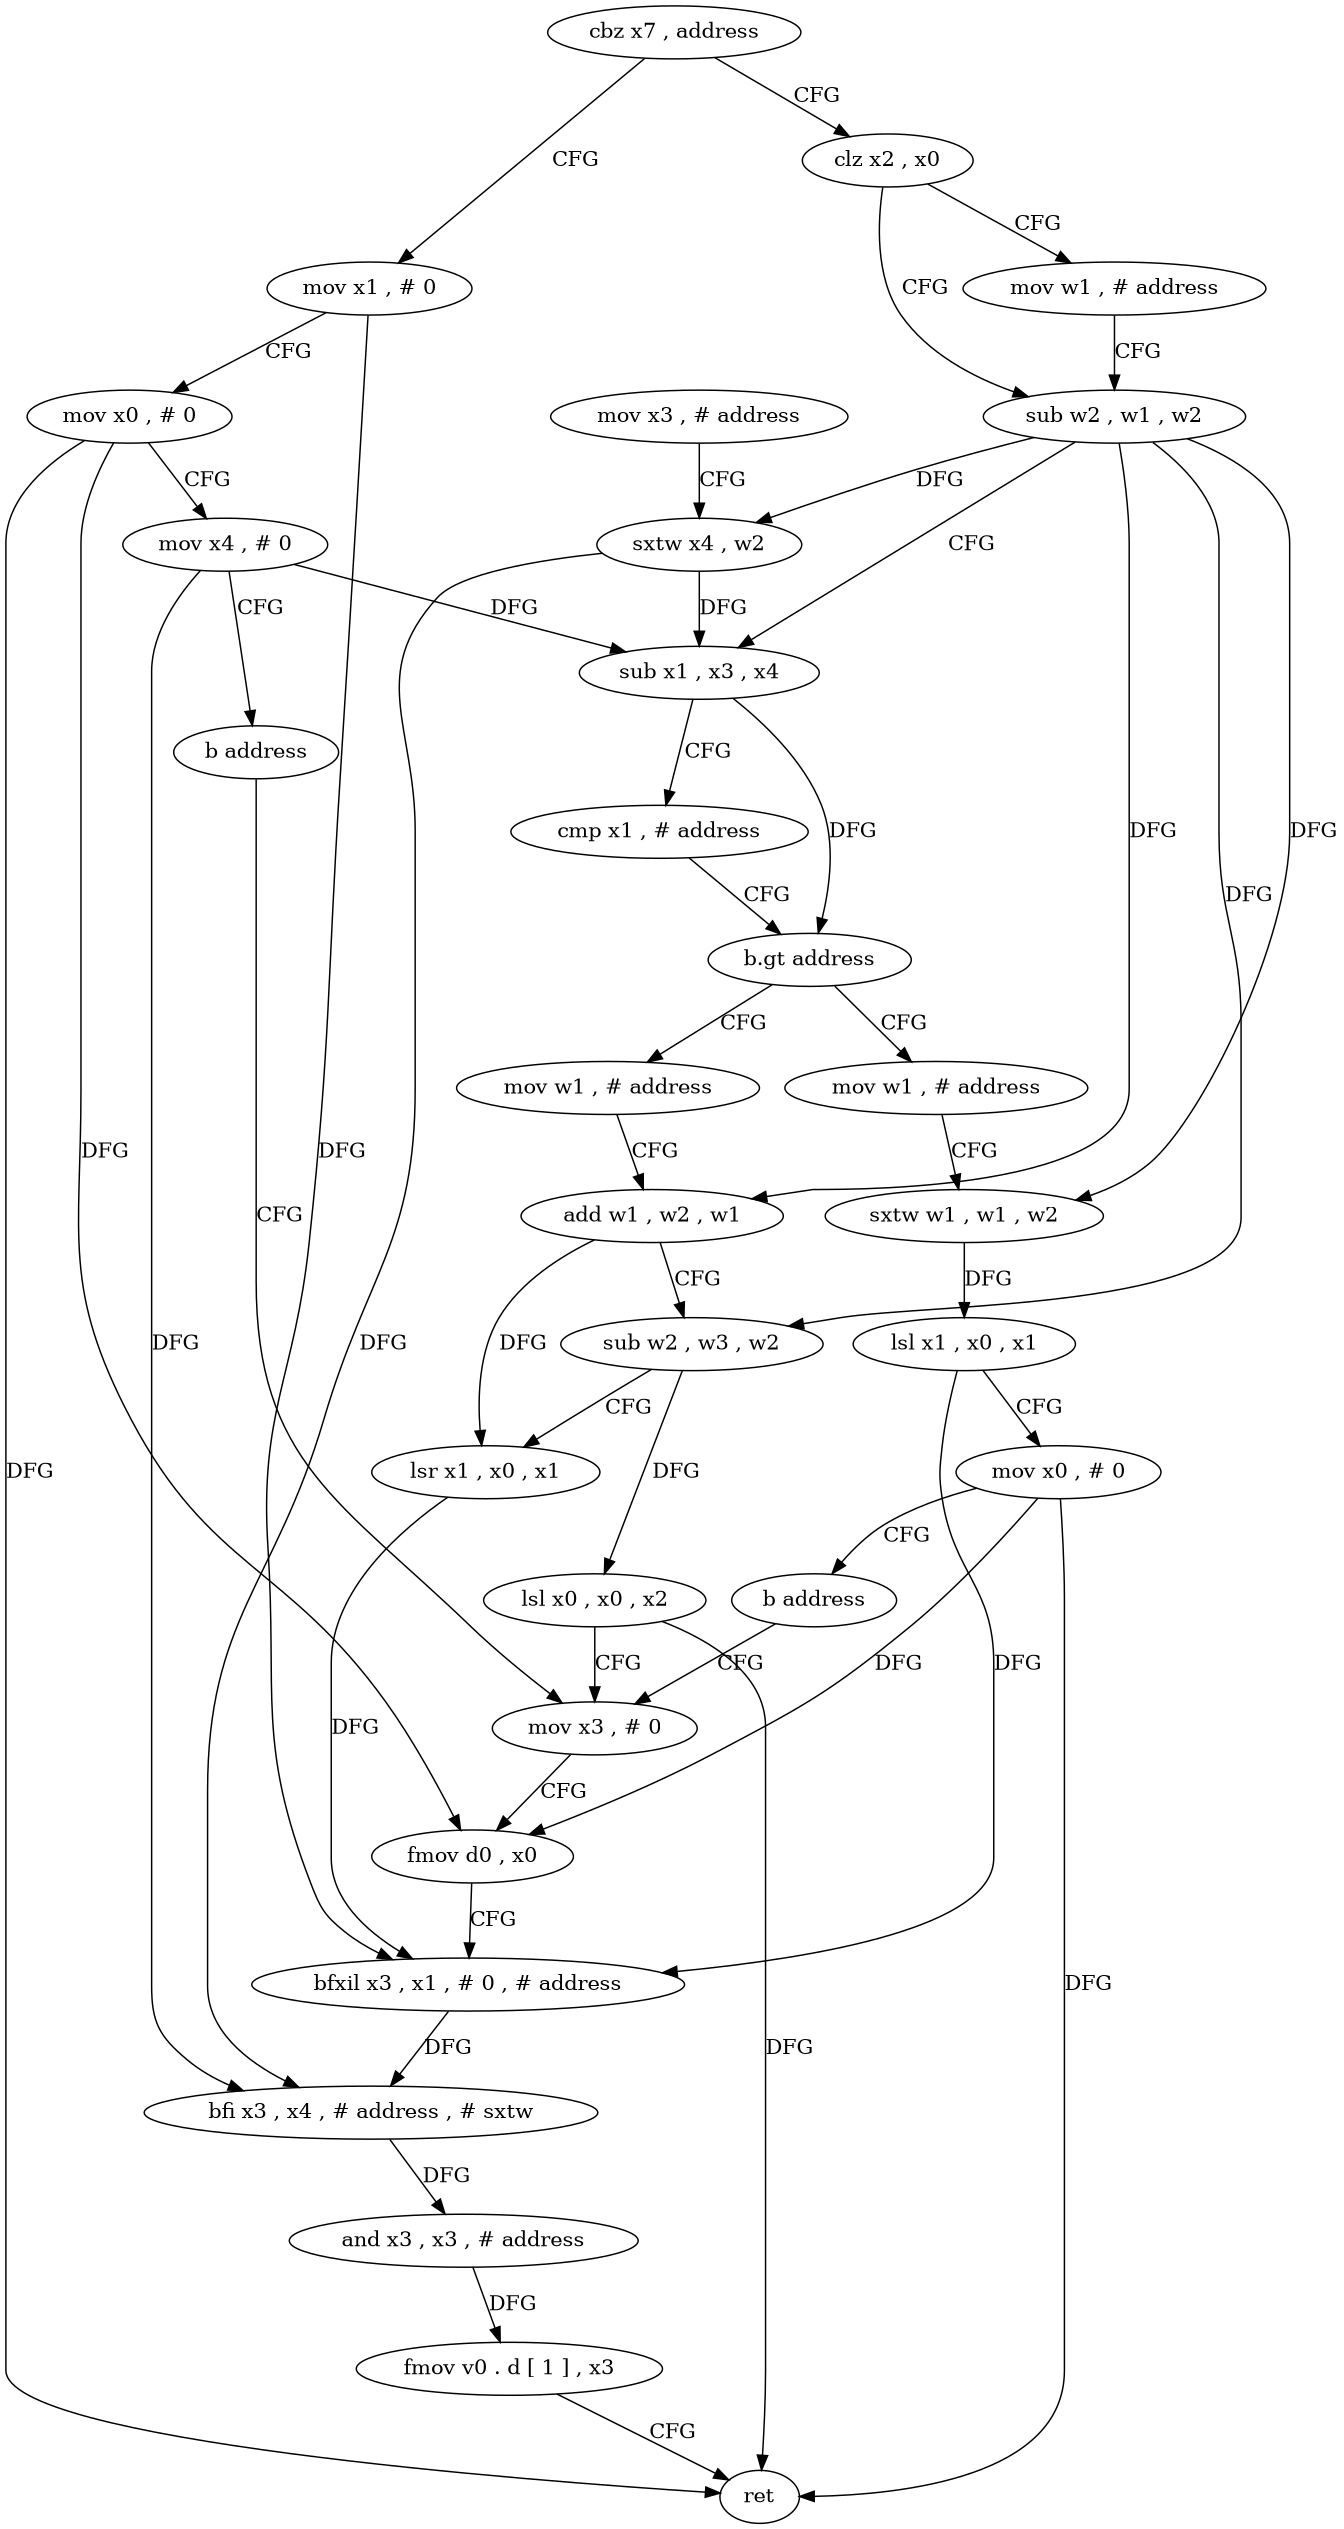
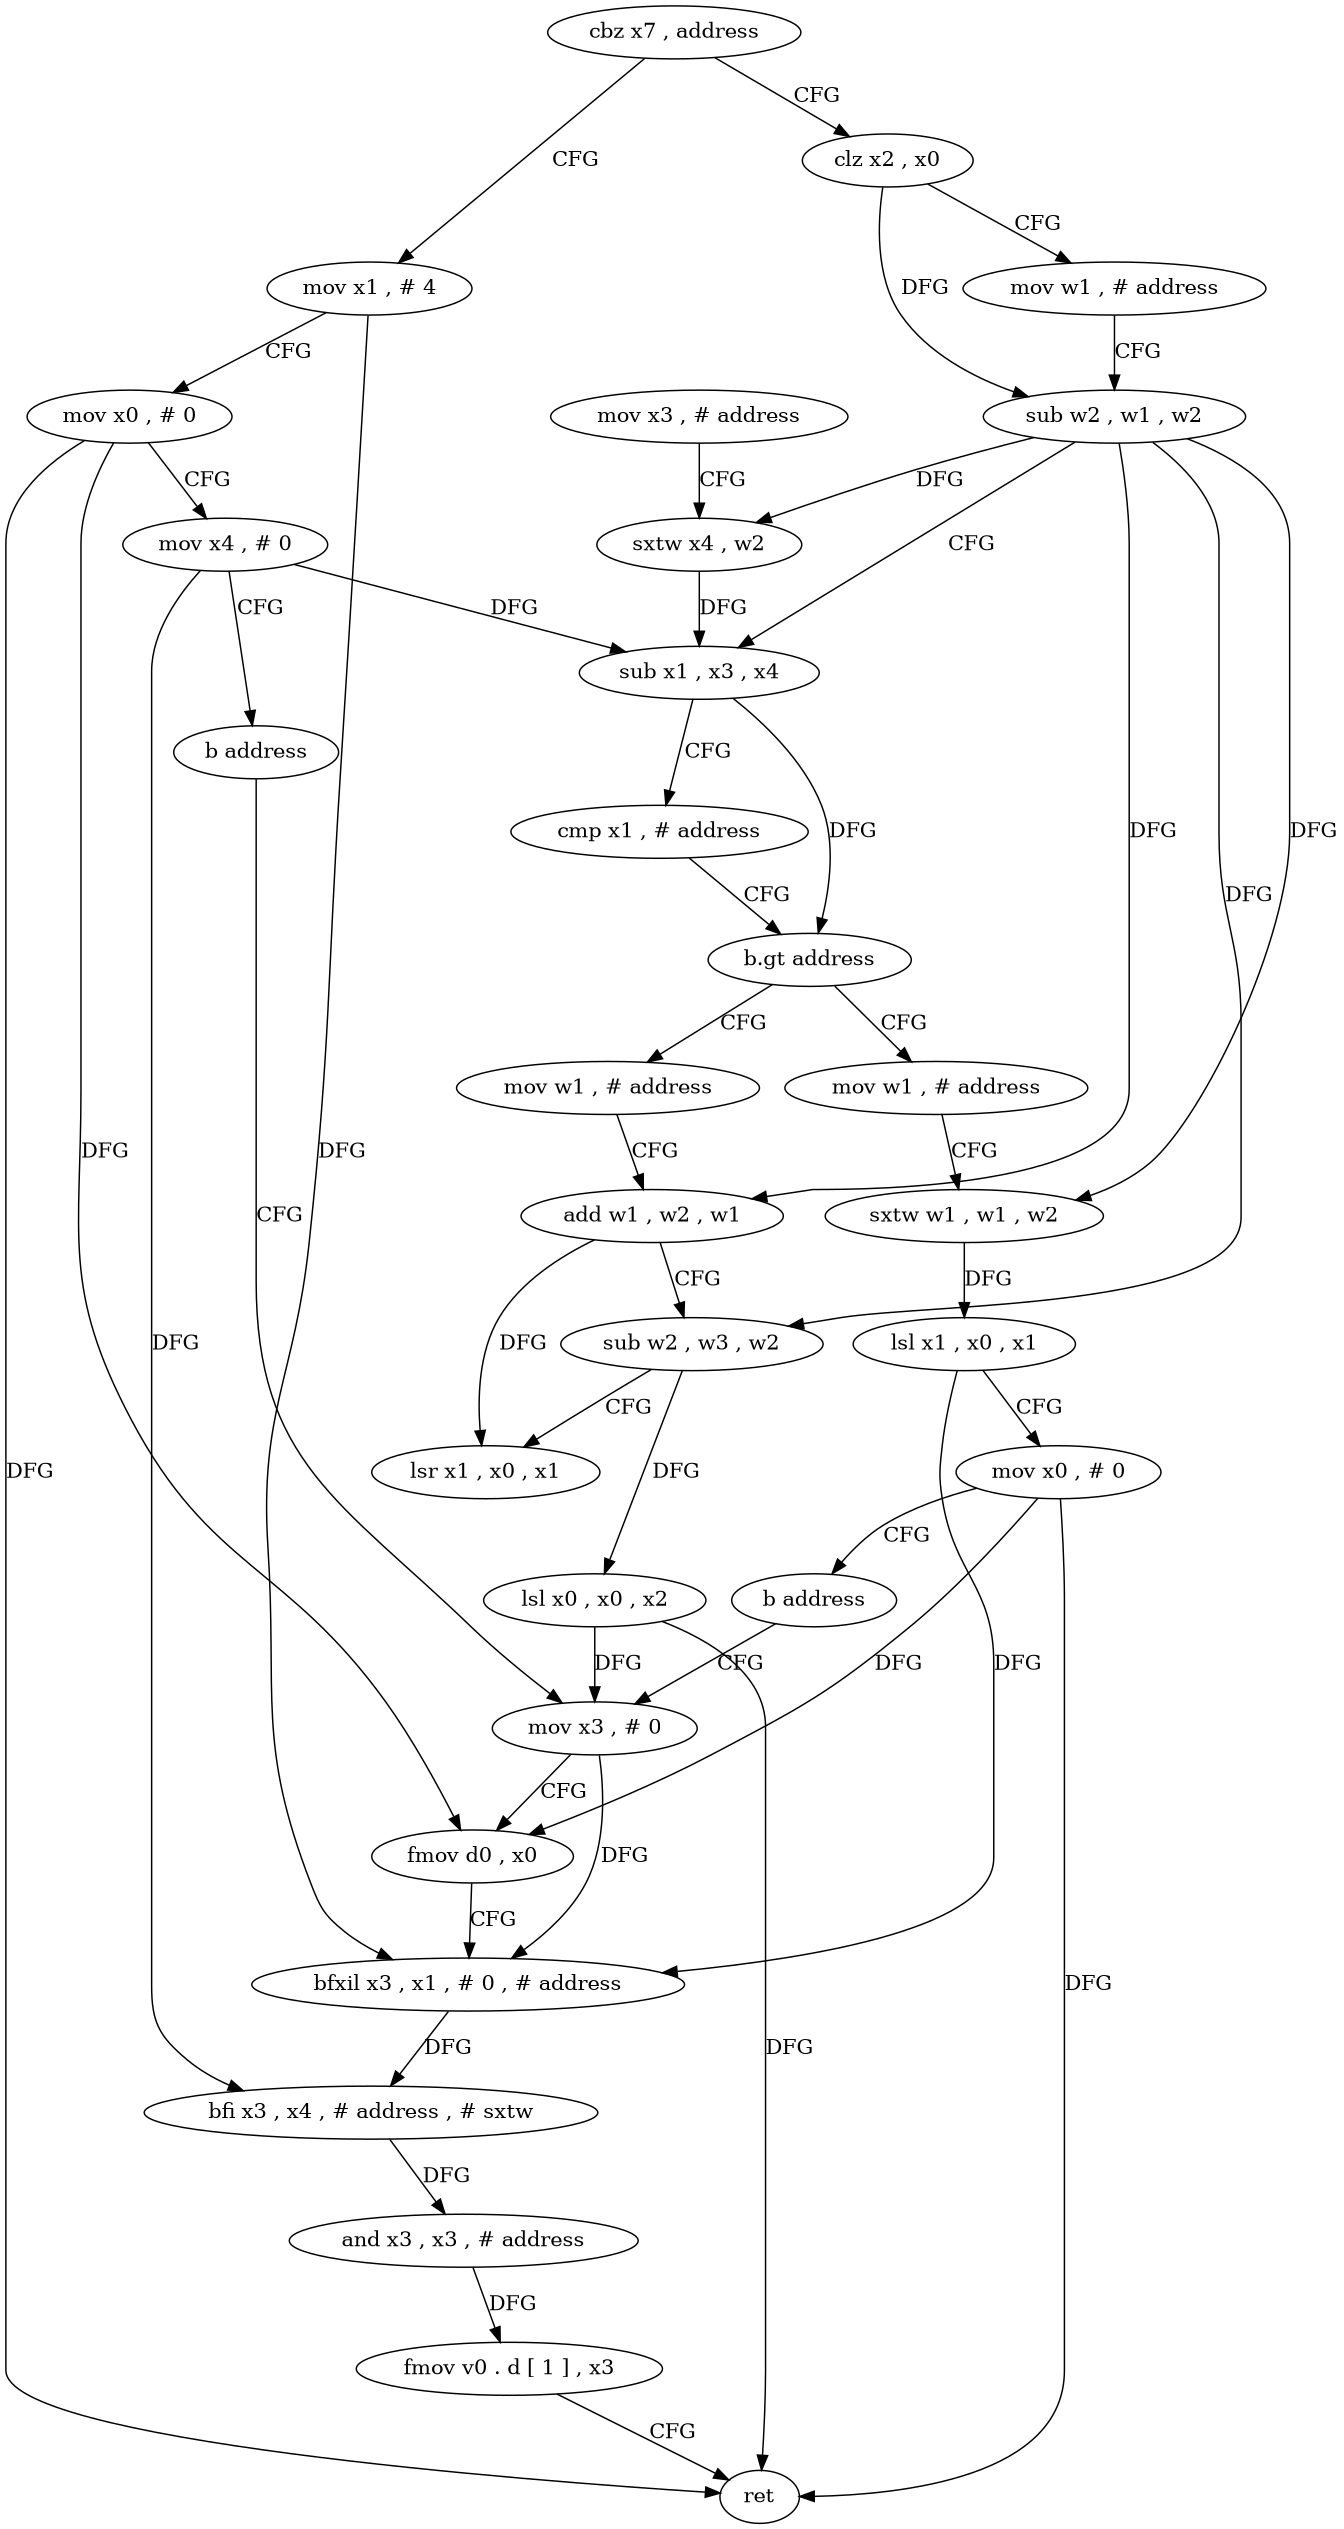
node "mov x1 , # 0": label "mov x1 , # 0" -> "mov x1 , # 4"
edge "clz x2 , x0" -> "sub w2 , w1 , w2": label "CFG" -> "DFG"
edge "sxtw x4 , w2" -> "bfi x3 , x4 , # address , # sxtw": removed, label "DFG"
edge "lsl x0 , x0 , x2" -> "mov x3 , # 0": label "CFG" -> "DFG"
edge "lsr x1 , x0 , x1" -> "bfxil x3 , x1 , # 0 , # address": now "mov x3 , # 0" -> "bfxil x3 , x1 , # 0 , # address"
